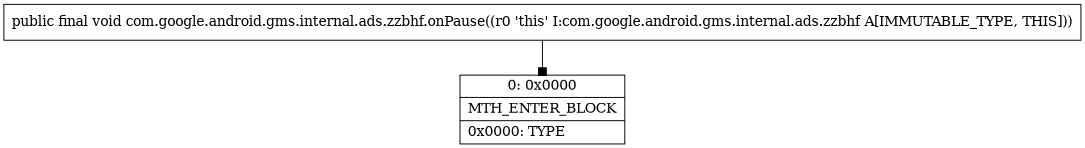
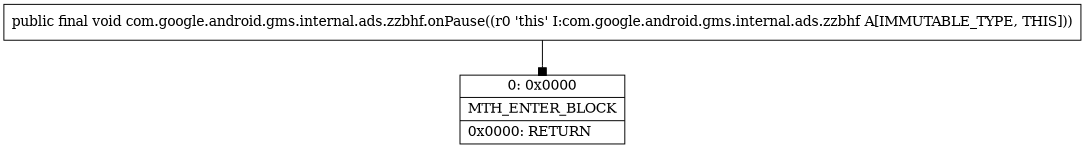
node "0: 0x0000": text "0x0000: TYPE" -> "0x0000: RETURN"
